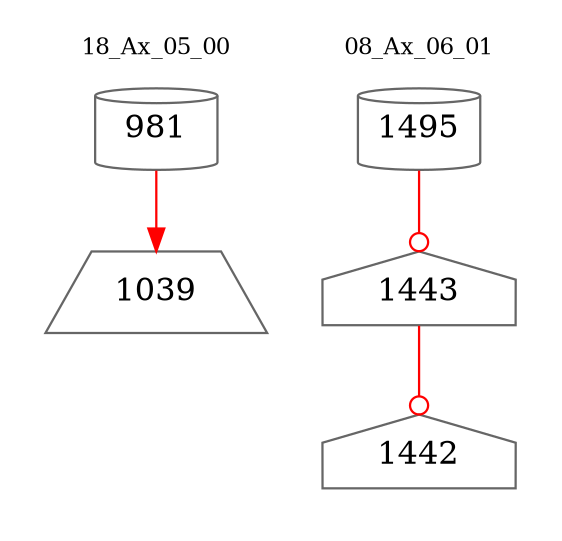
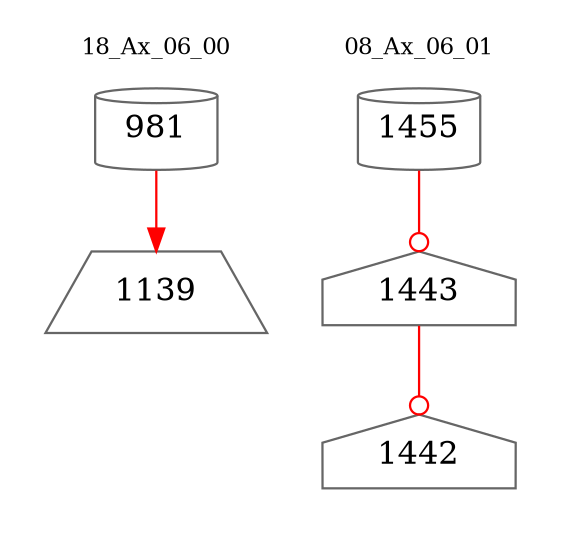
cluster "18_Ax_05_00": label "18_Ax_05_00" -> "18_Ax_06_00"
node "1495": label "1495" -> "1455"
node "1039": label "1039" -> "1139"
